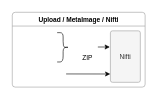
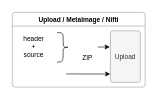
node "header+source": added
node "Nifti": label "Nifti" -> "Upload"
